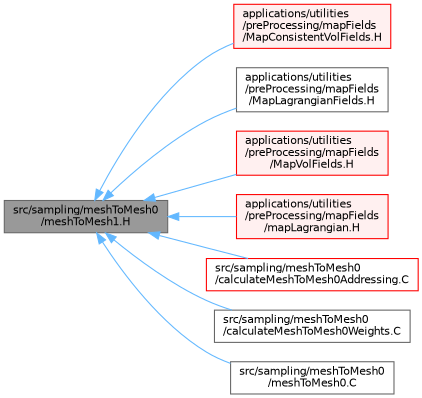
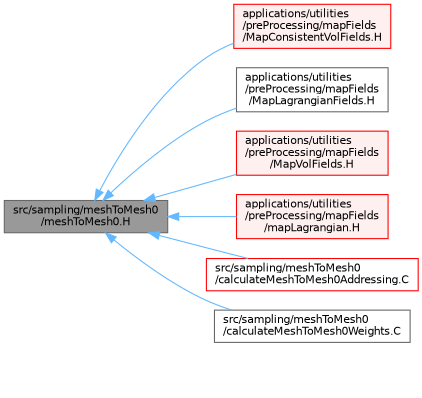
node "src/sampling/meshToMesh0 /meshToMesh1.H": label "src/sampling/meshToMesh0 /meshToMesh1.H" -> "src/sampling/meshToMesh0 /meshToMesh0.H"
node "src/sampling/meshToMesh0 /meshToMesh0.C": removed
